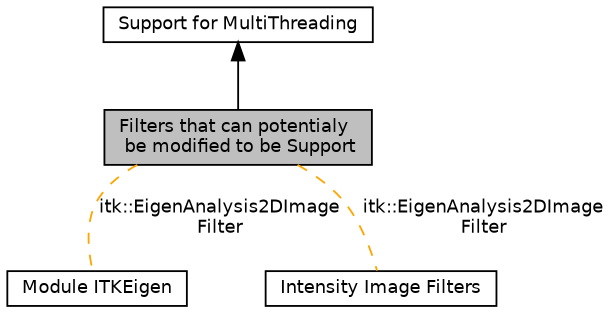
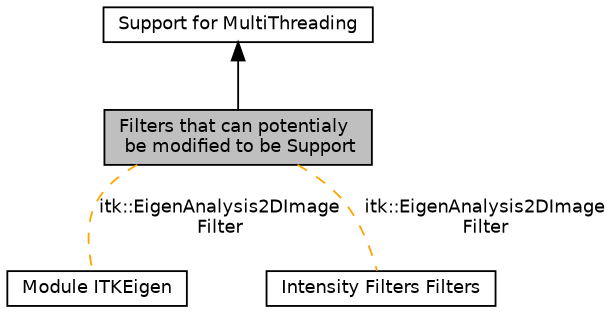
node "Intensity Image Filters": label "Intensity Image Filters" -> "Intensity Filters Filters"
